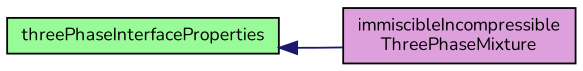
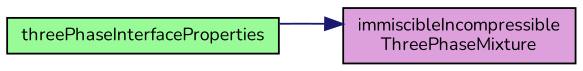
edge "immiscibleIncompressible ThreePhaseMixture" -> "threePhaseInterfaceProperties": reversed
